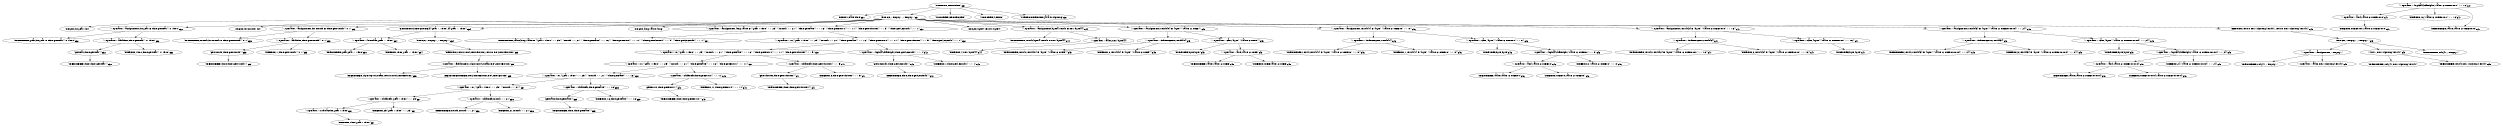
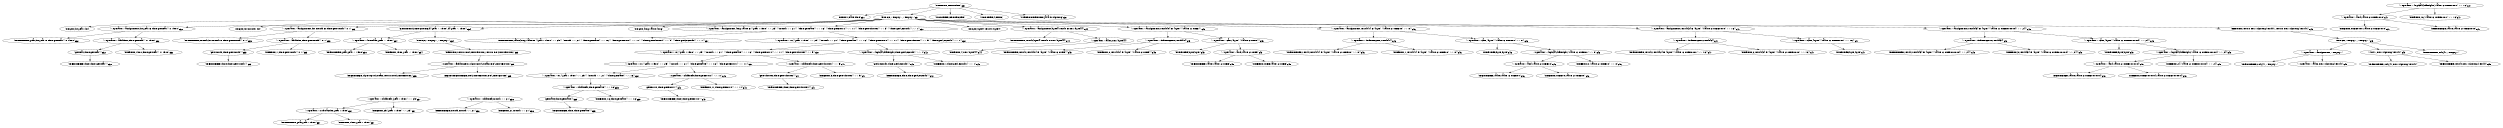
edge "(<operator>.logicalShiftRight,(value & 0xFF0000) >> 16)" -> "(IDENTIFIER,value,value & 0xFF0000)": now "(<operator>.and,value & 0xFF0000)" -> "(IDENTIFIER,value,value & 0xFF0000)"
node "(<operator>.or,((year - 1980) << 25) | (month << 21))": removed
node "(IDENTIFIER,year,year - 1980)": added
